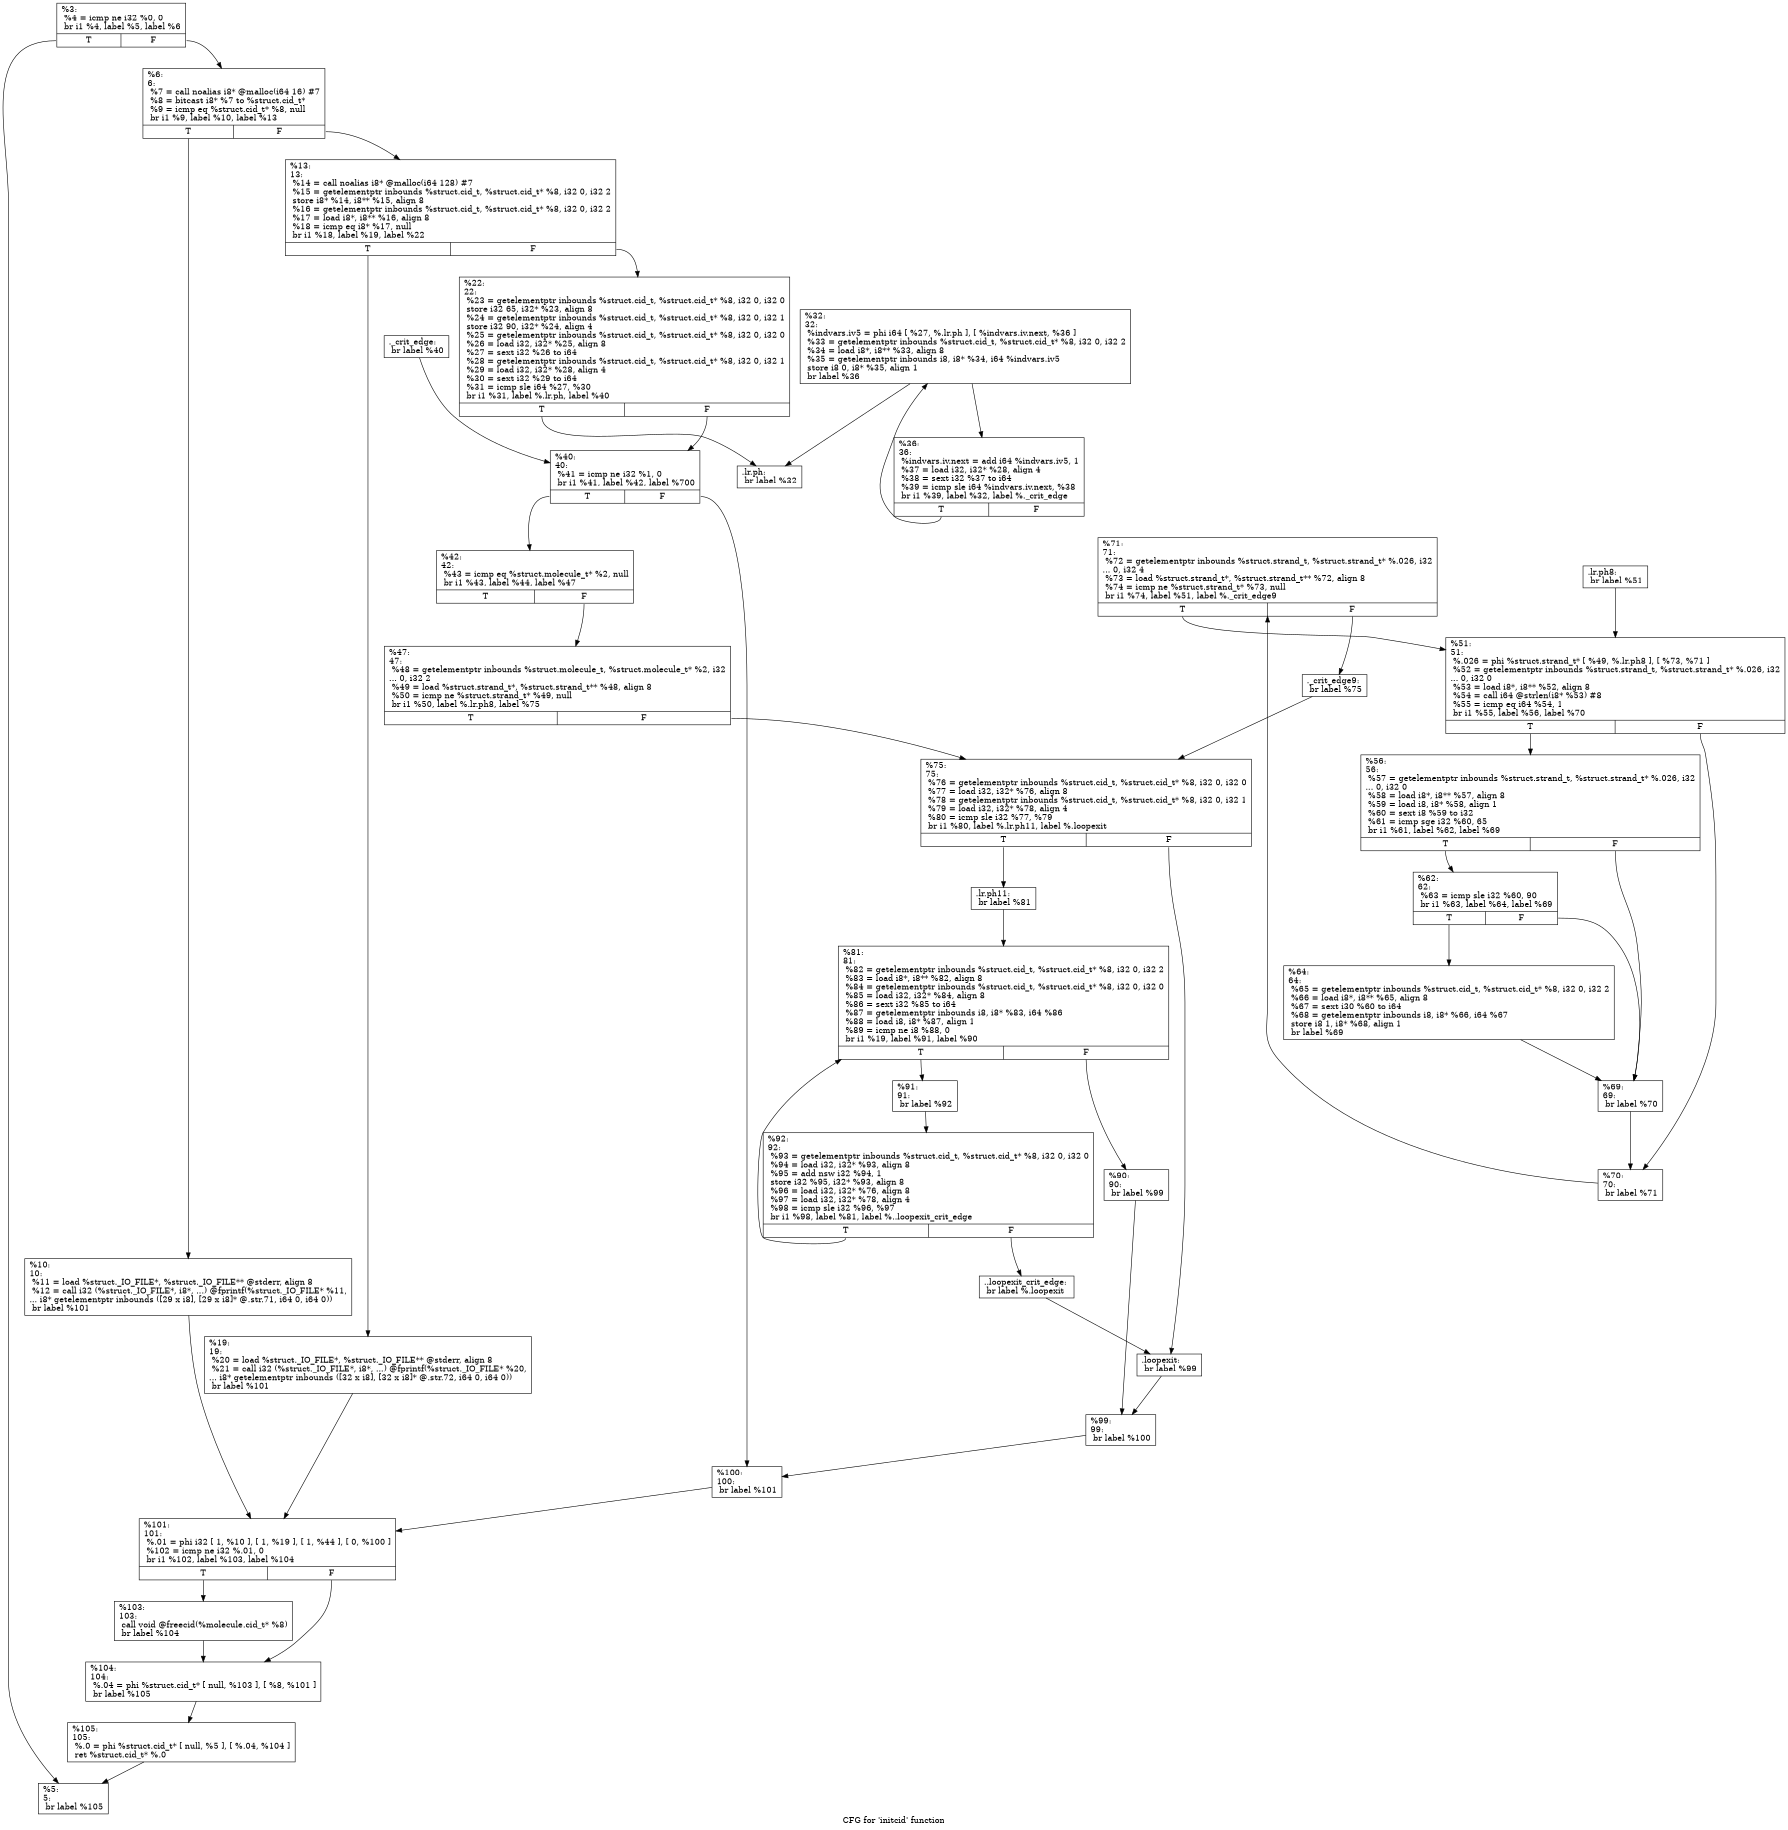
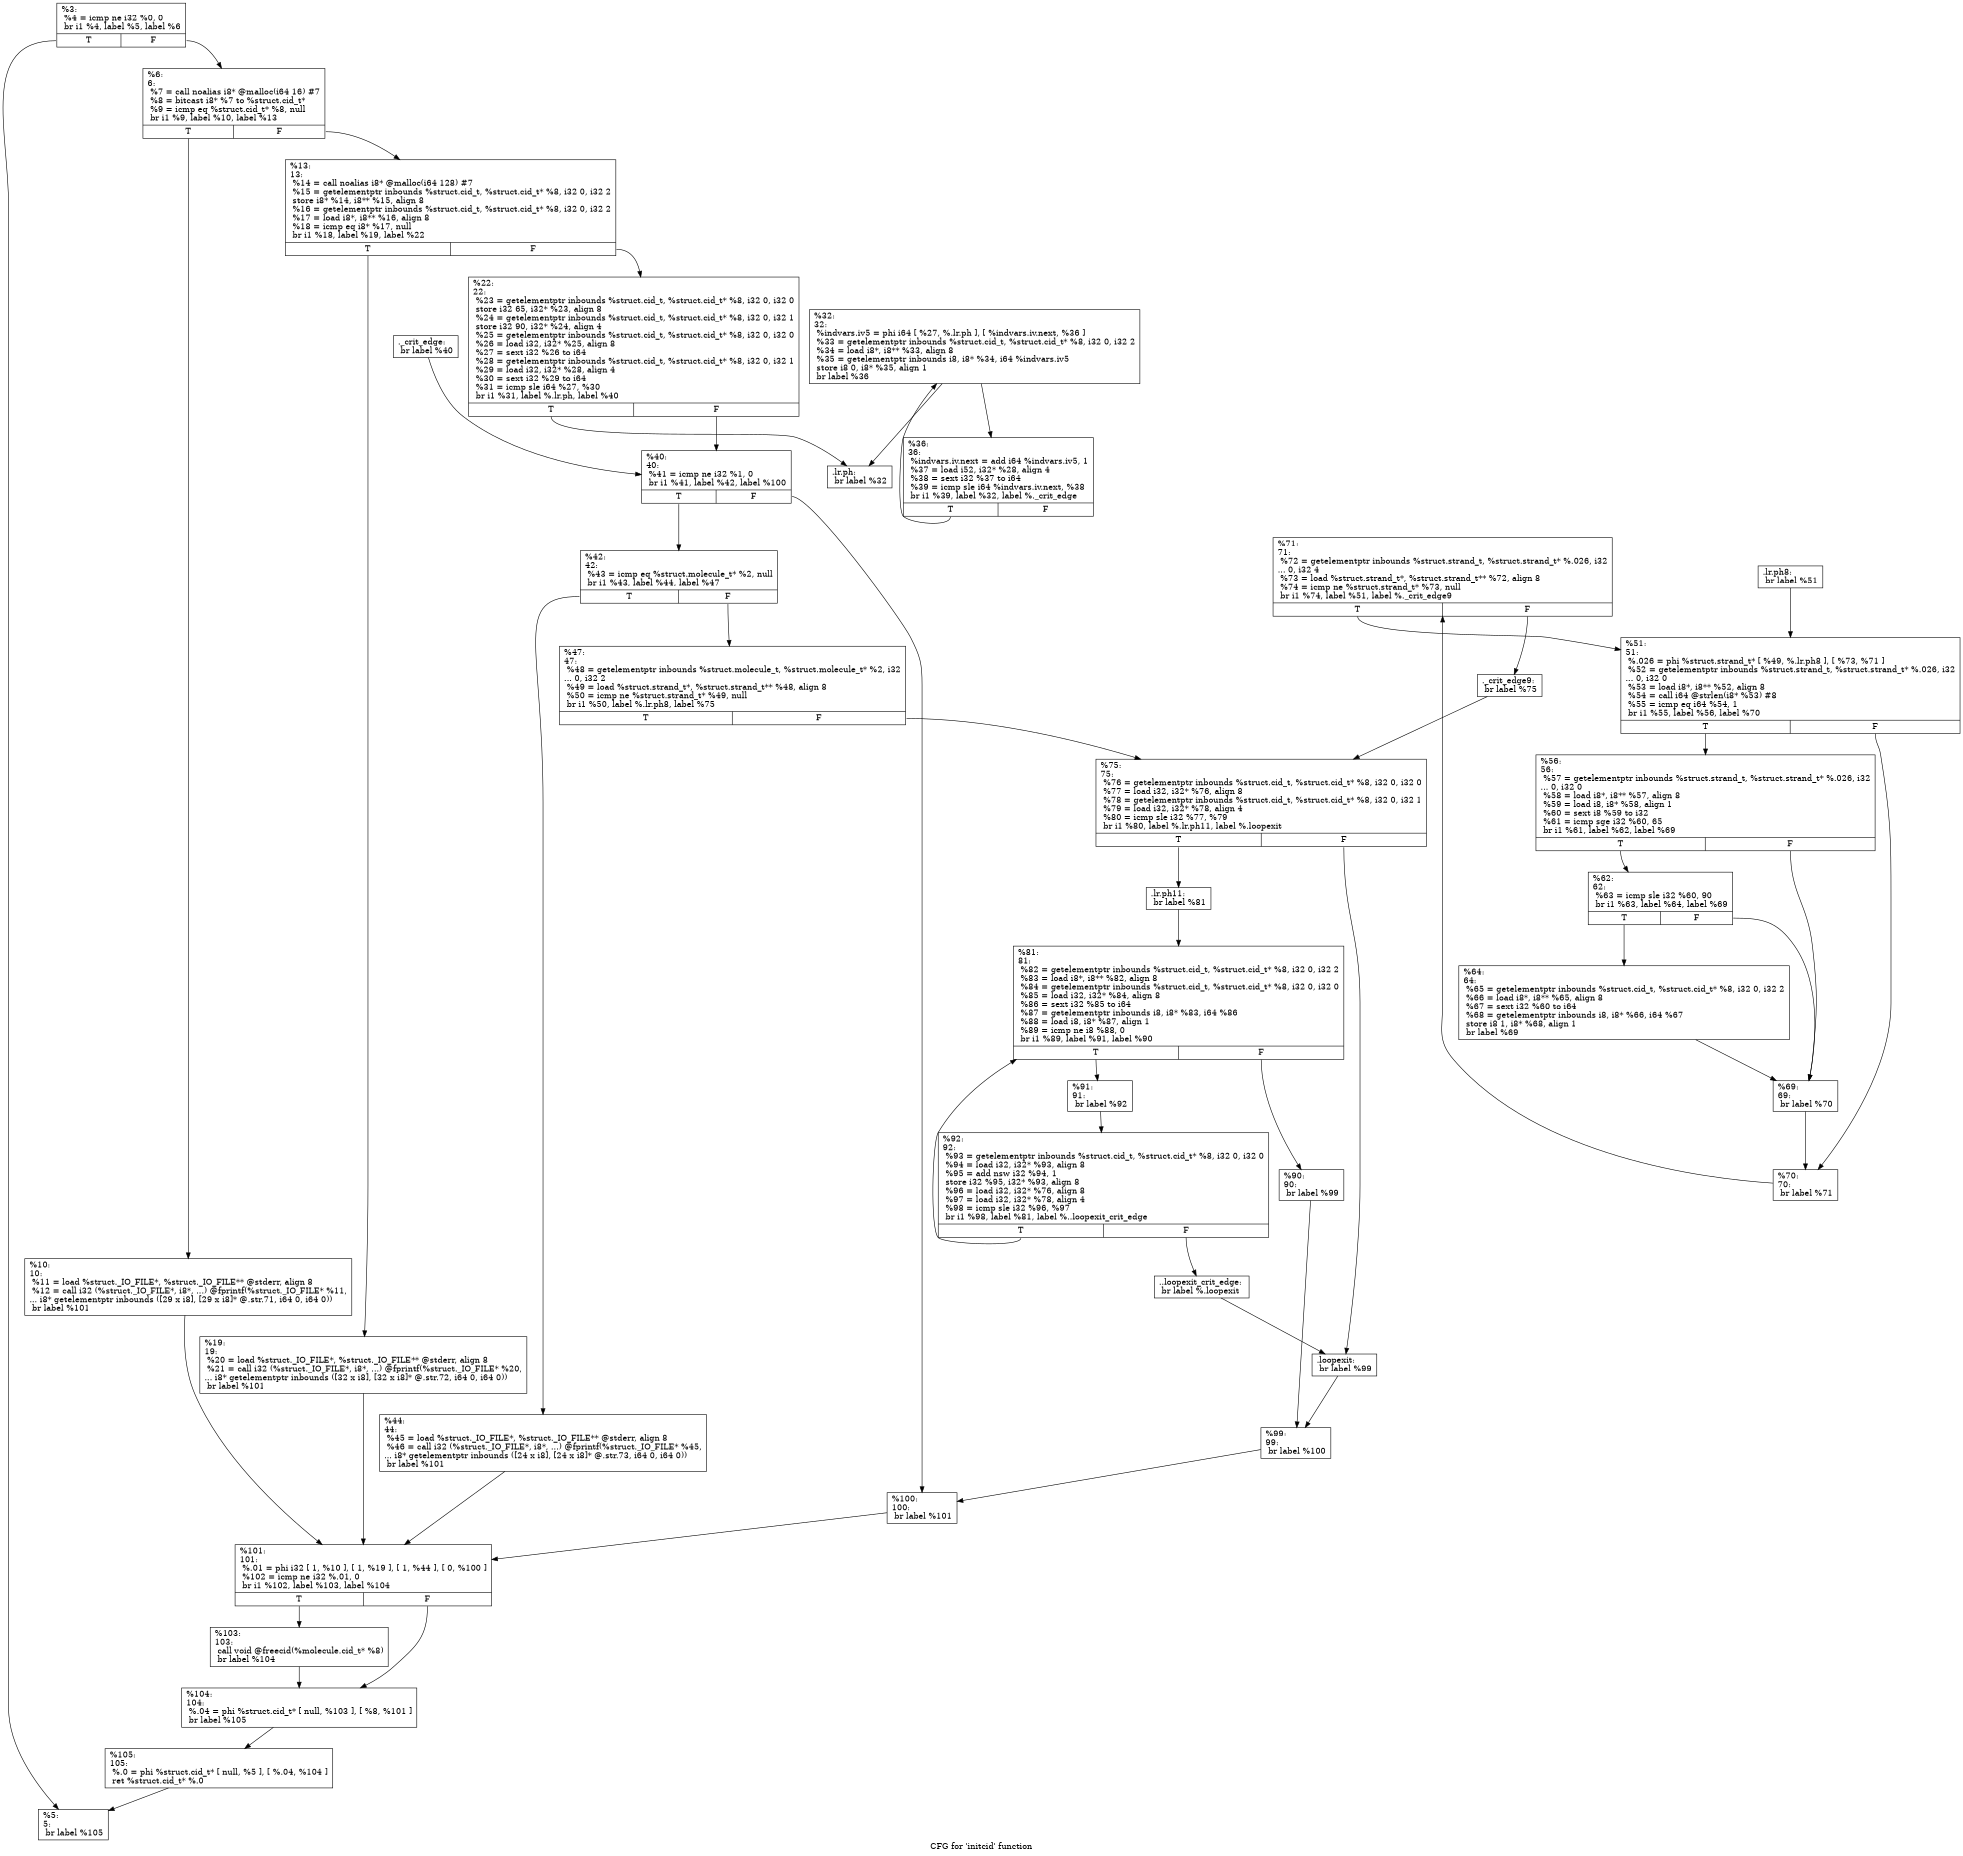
node "%36:": text "%37 = load i32, i32* %28, align 4" -> "%37 = load i52, i32* %28, align 4"
node "%40:": text "br i1 %41, label %42, label %700" -> "br i1 %41, label %42, label %100"
node "%64:": text "%67 = sext i30 %60 to i64" -> "%67 = sext i32 %60 to i64"
node "%81:": text "br i1 %19, label %91, label %90" -> "br i1 %89, label %91, label %90"
node "%44:": added
